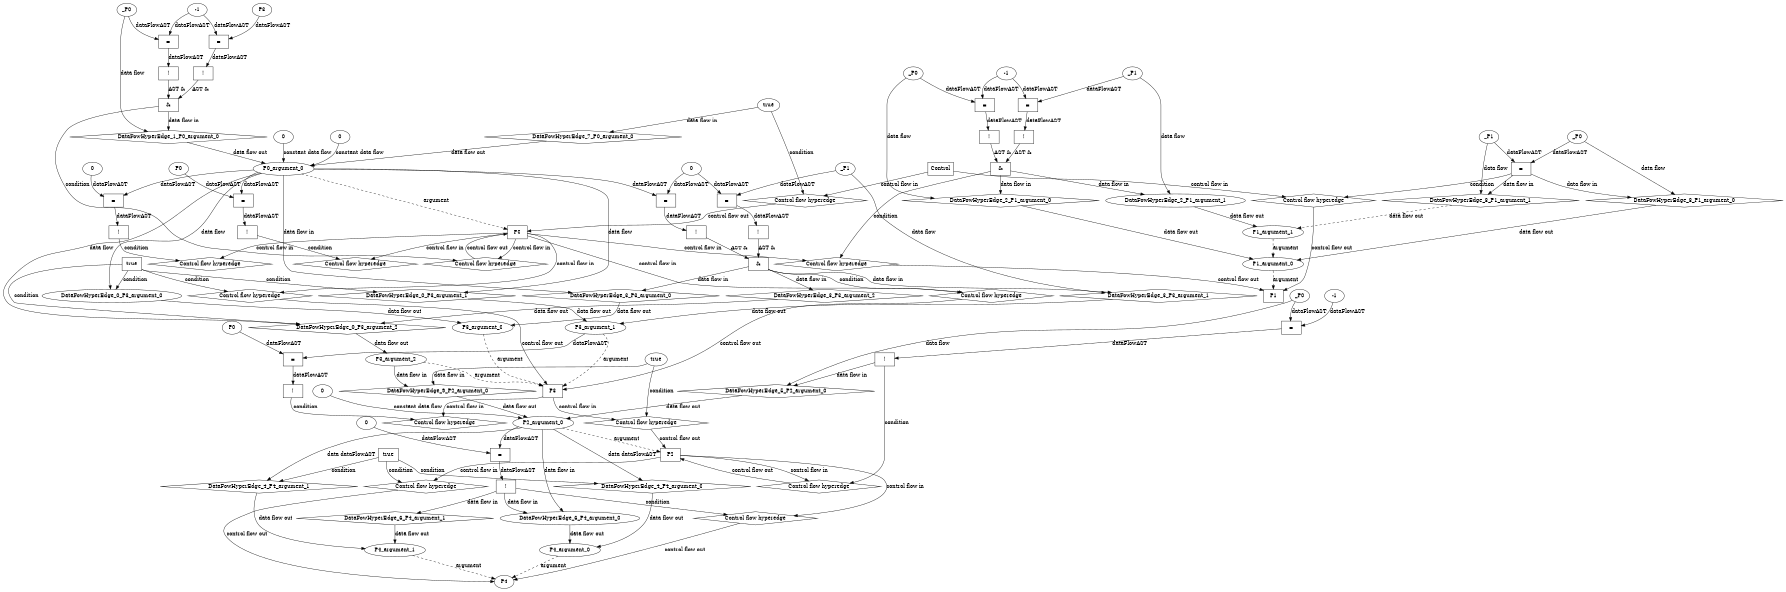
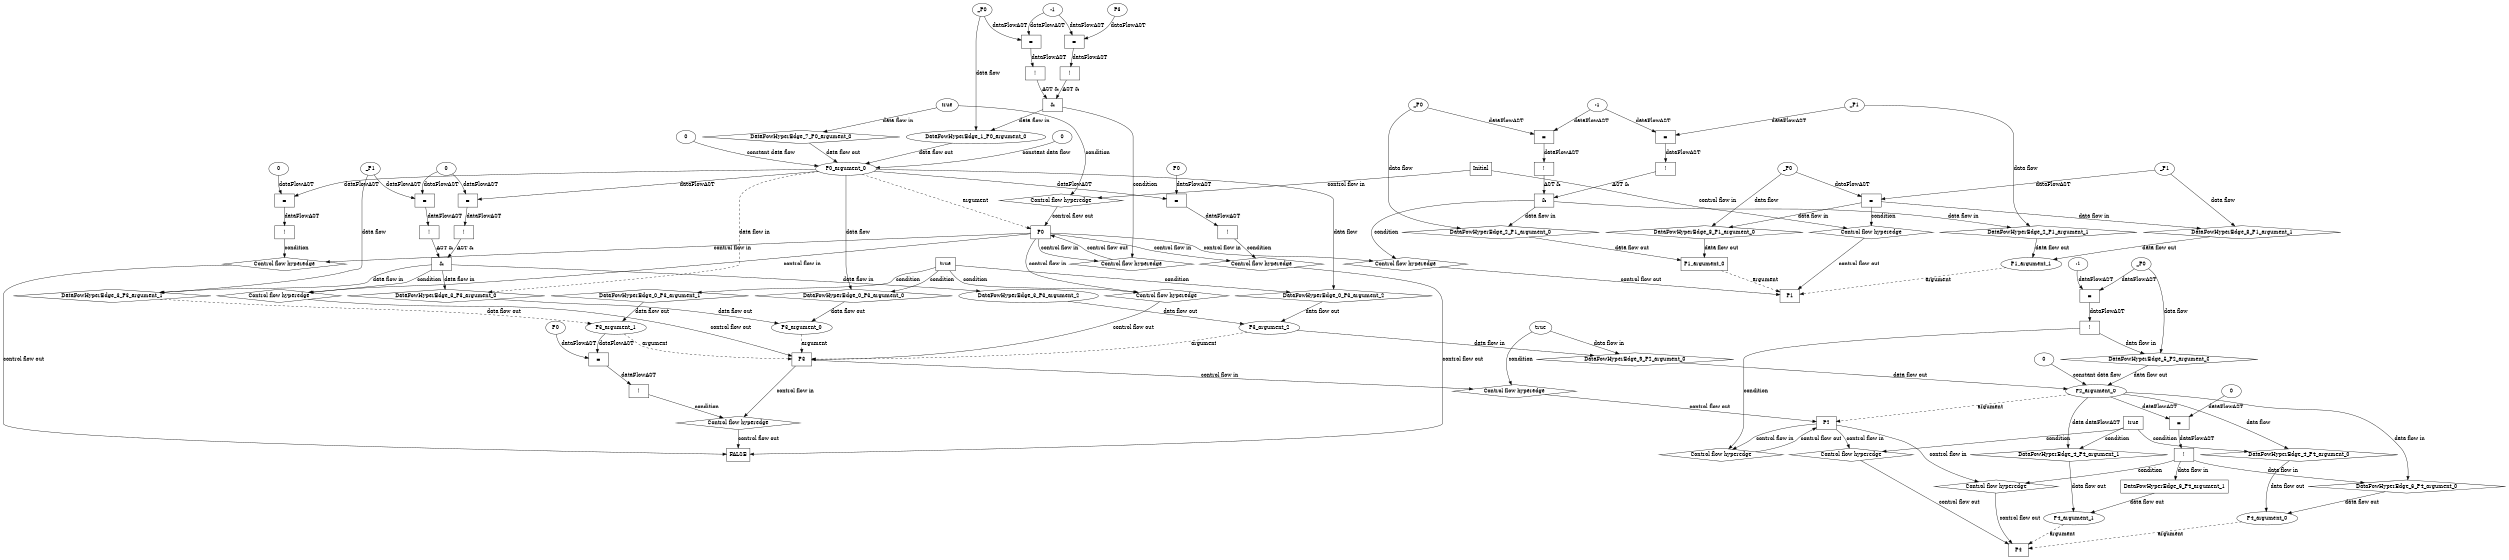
node "DataFowHyperEdge_1_P0_argument_0": shape diamond -> ellipse
node "Control": label "Control" -> "Initial"
edge "P0_argument_0" -> "DataFowHyperEdge_0_P3_argument_1": removed, label "data flow"
node "DataFowHyperEdge_2_P1_argument_1": shape ellipse -> diamond
edge "DataFowHyperEdge_8_P1_argument_1" -> "P1_argument_1": style dashed -> solid
edge "P1_argument_1" -> "P1_argument_0": now "P1_argument_1" -> "P1"
node "P1_argument_0": shape ellipse -> box
edge "P0_argument_0" -> "DataFowHyperEdge_3_P3_argument_0": style solid -> dashed
node "DataFowHyperEdge_0_P3_argument_0": shape ellipse -> diamond
node "DataFowHyperEdge_3_P3_argument_2": shape diamond -> ellipse
edge "DataFowHyperEdge_3_P3_argument_1" -> "P3_argument_1": style solid -> dashed
edge "DataFowHyperEdge_3_P3_argument_2" -> "DataFowHyperEdge_0_P3_argument_2": now "DataFowHyperEdge_3_P3_argument_2" -> "P3_argument_2"
edge "P2_argument_0" -> "DataFowHyperEdge_4_P4_argument_0": label "data dataFlowAST" -> "data flow"
node "FALSE": added
node "DataFowHyperEdge_6_P4_argument_1": shape diamond -> box
node "DataFowHyperEdge_6_P4_argument_0": shape ellipse -> diamond
node "P4": shape ellipse -> box
